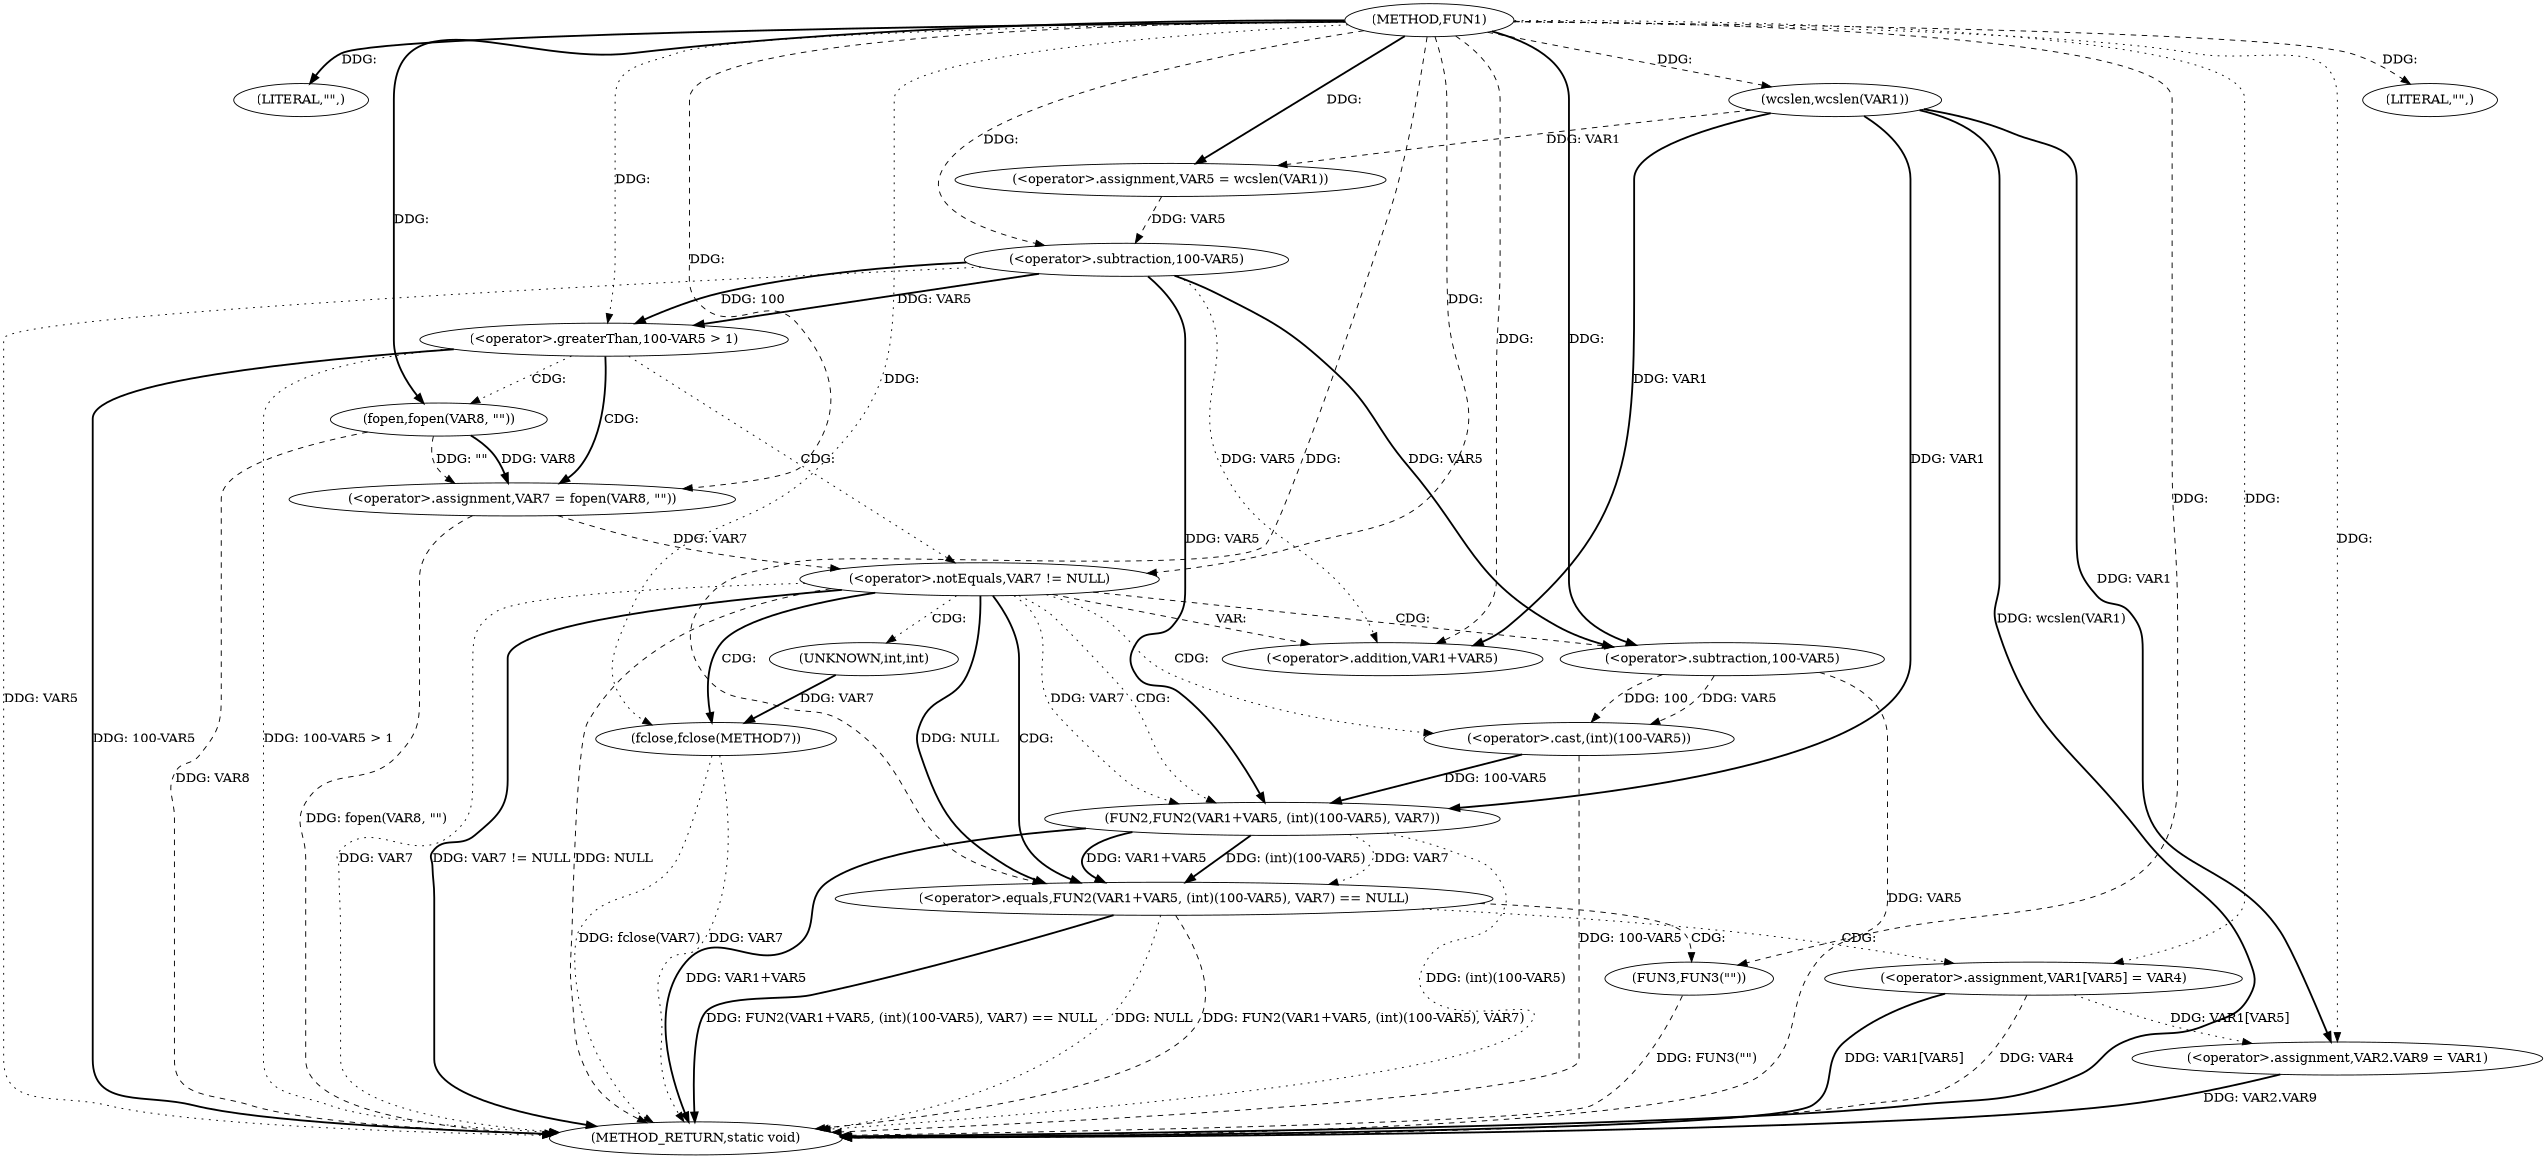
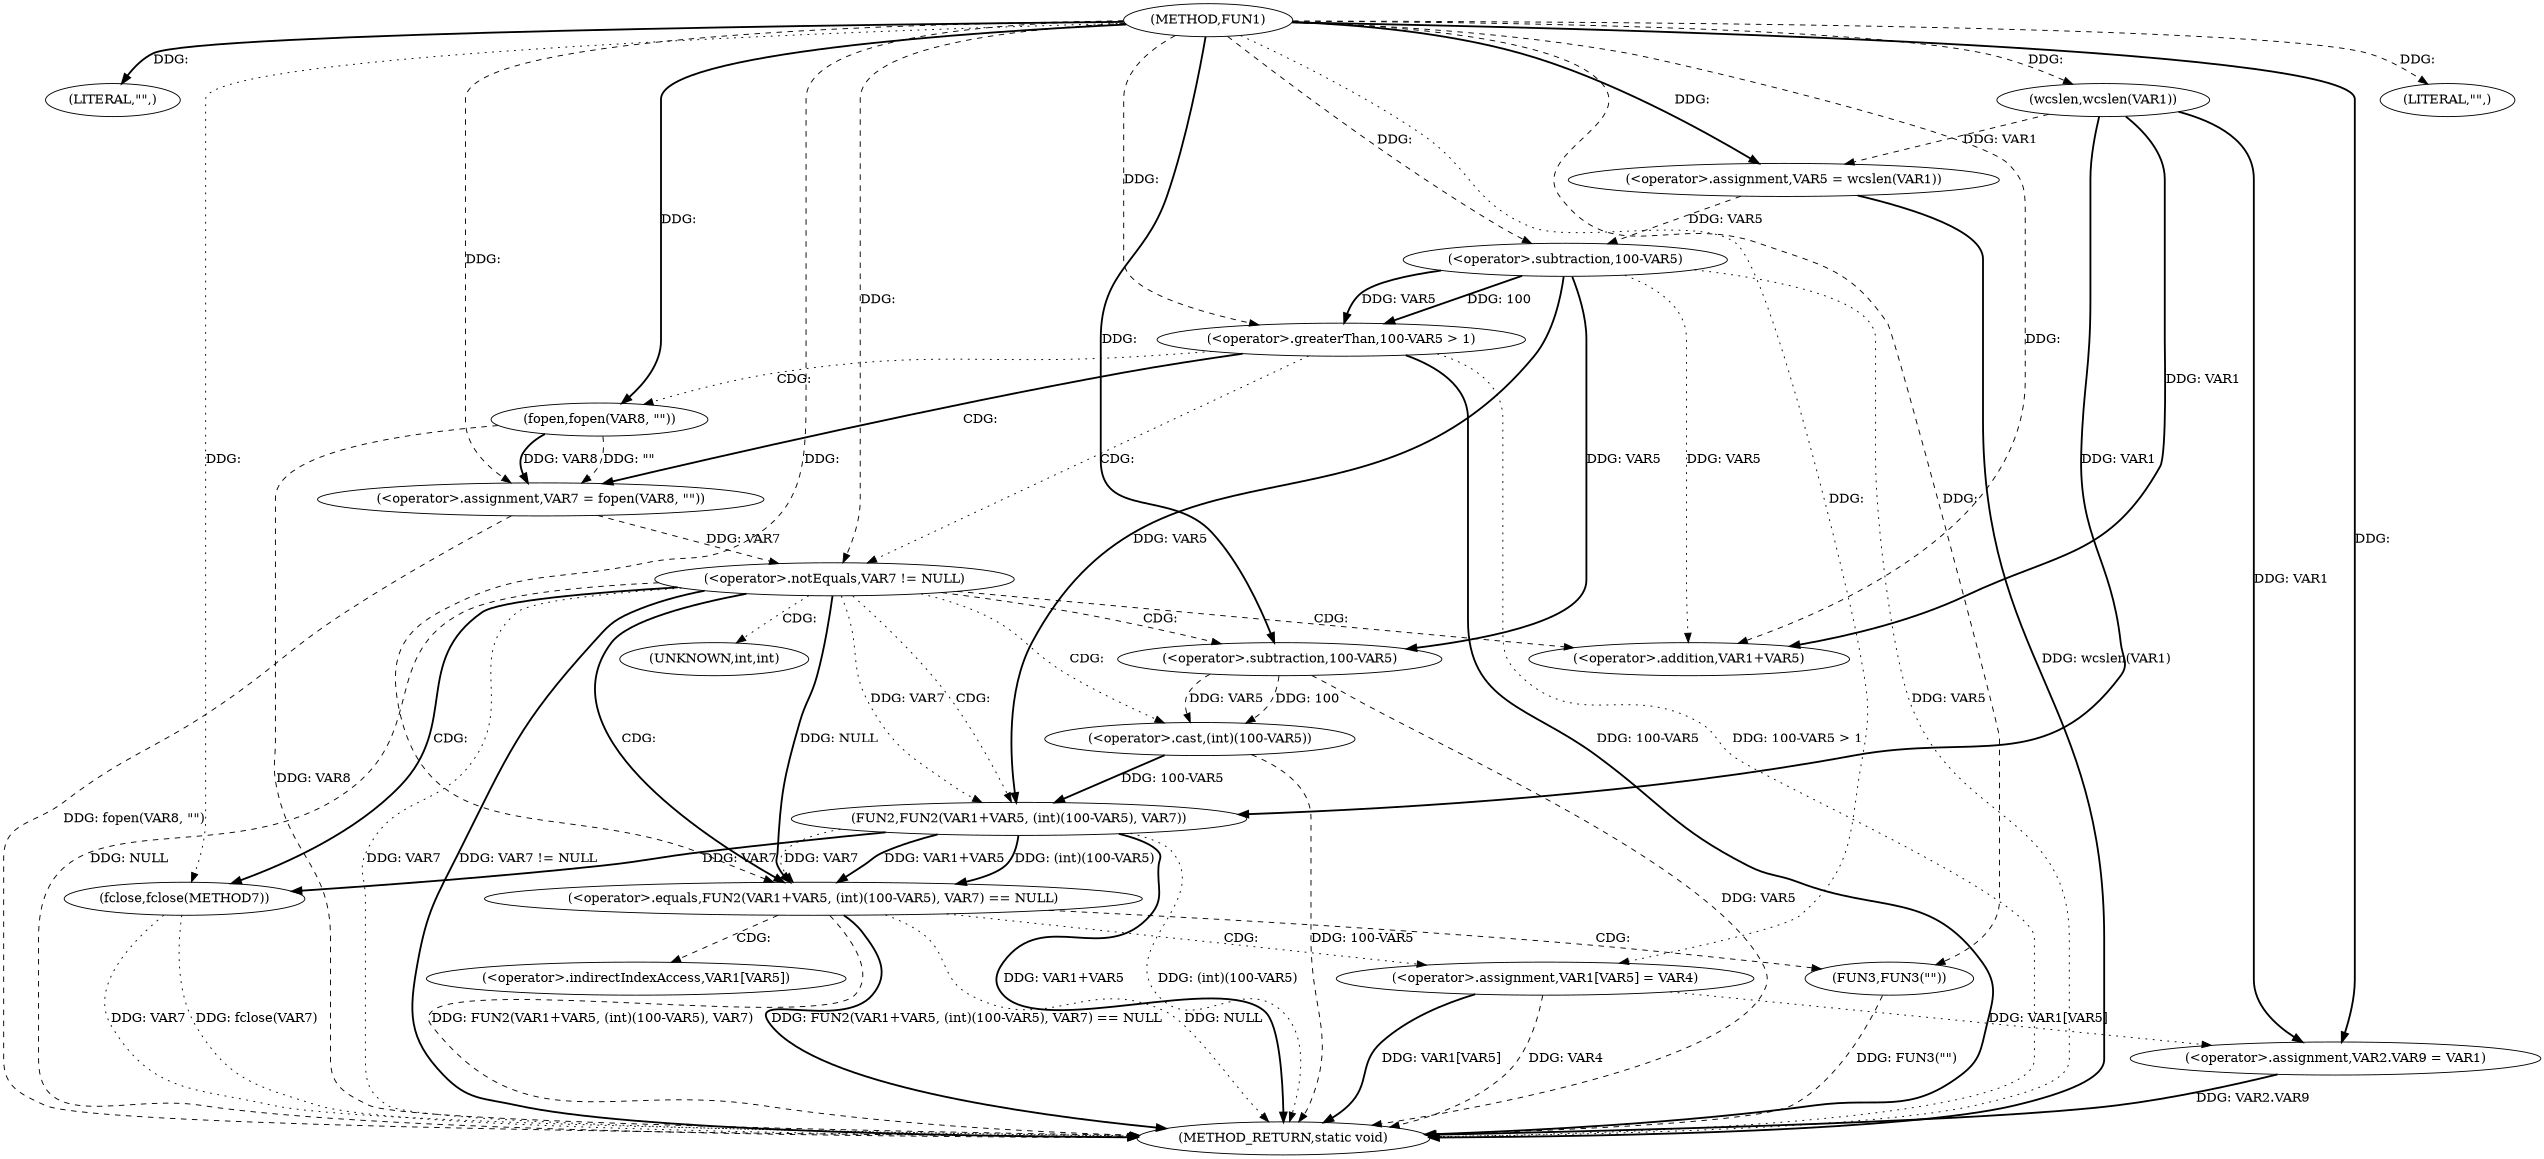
edge "(METHOD,FUN1)" -> "(<operator>.greaterThan,100-VAR5 > 1)": style dotted -> dashed
edge "(METHOD,FUN1)" -> "(<operator>.assignment,VAR2.VAR9 = VAR1)": style dotted -> bold
edge "(<operator>.notEquals,VAR7 != NULL)" -> "(<operator>.addition,VAR1+VAR5)": label "VAR: " -> "CDG: "
edge "(UNKNOWN,int,int)" -> "(fclose,fclose(METHOD7))": now "(FUN2,FUN2(VAR1+VAR5, (int)(100-VAR5), VAR7))" -> "(fclose,fclose(METHOD7))"
node "(<operator>.indirectIndexAccess,VAR1[VAR5])": added
edge "(wcslen,wcslen(VAR1))" -> "(METHOD_RETURN,static void)": now "(<operator>.assignment,VAR5 = wcslen(VAR1))" -> "(METHOD_RETURN,static void)"
